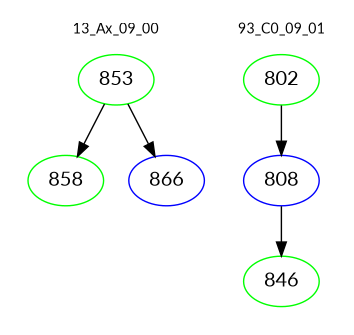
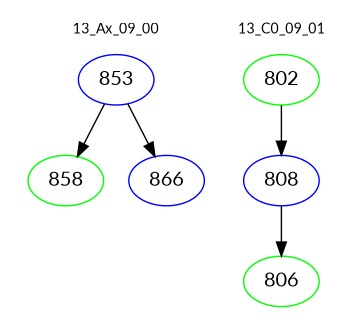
cluster "93_C0_09_01": label "93_C0_09_01" -> "13_C0_09_01"
node "853": color green -> blue
node "846": label "846" -> "806"
